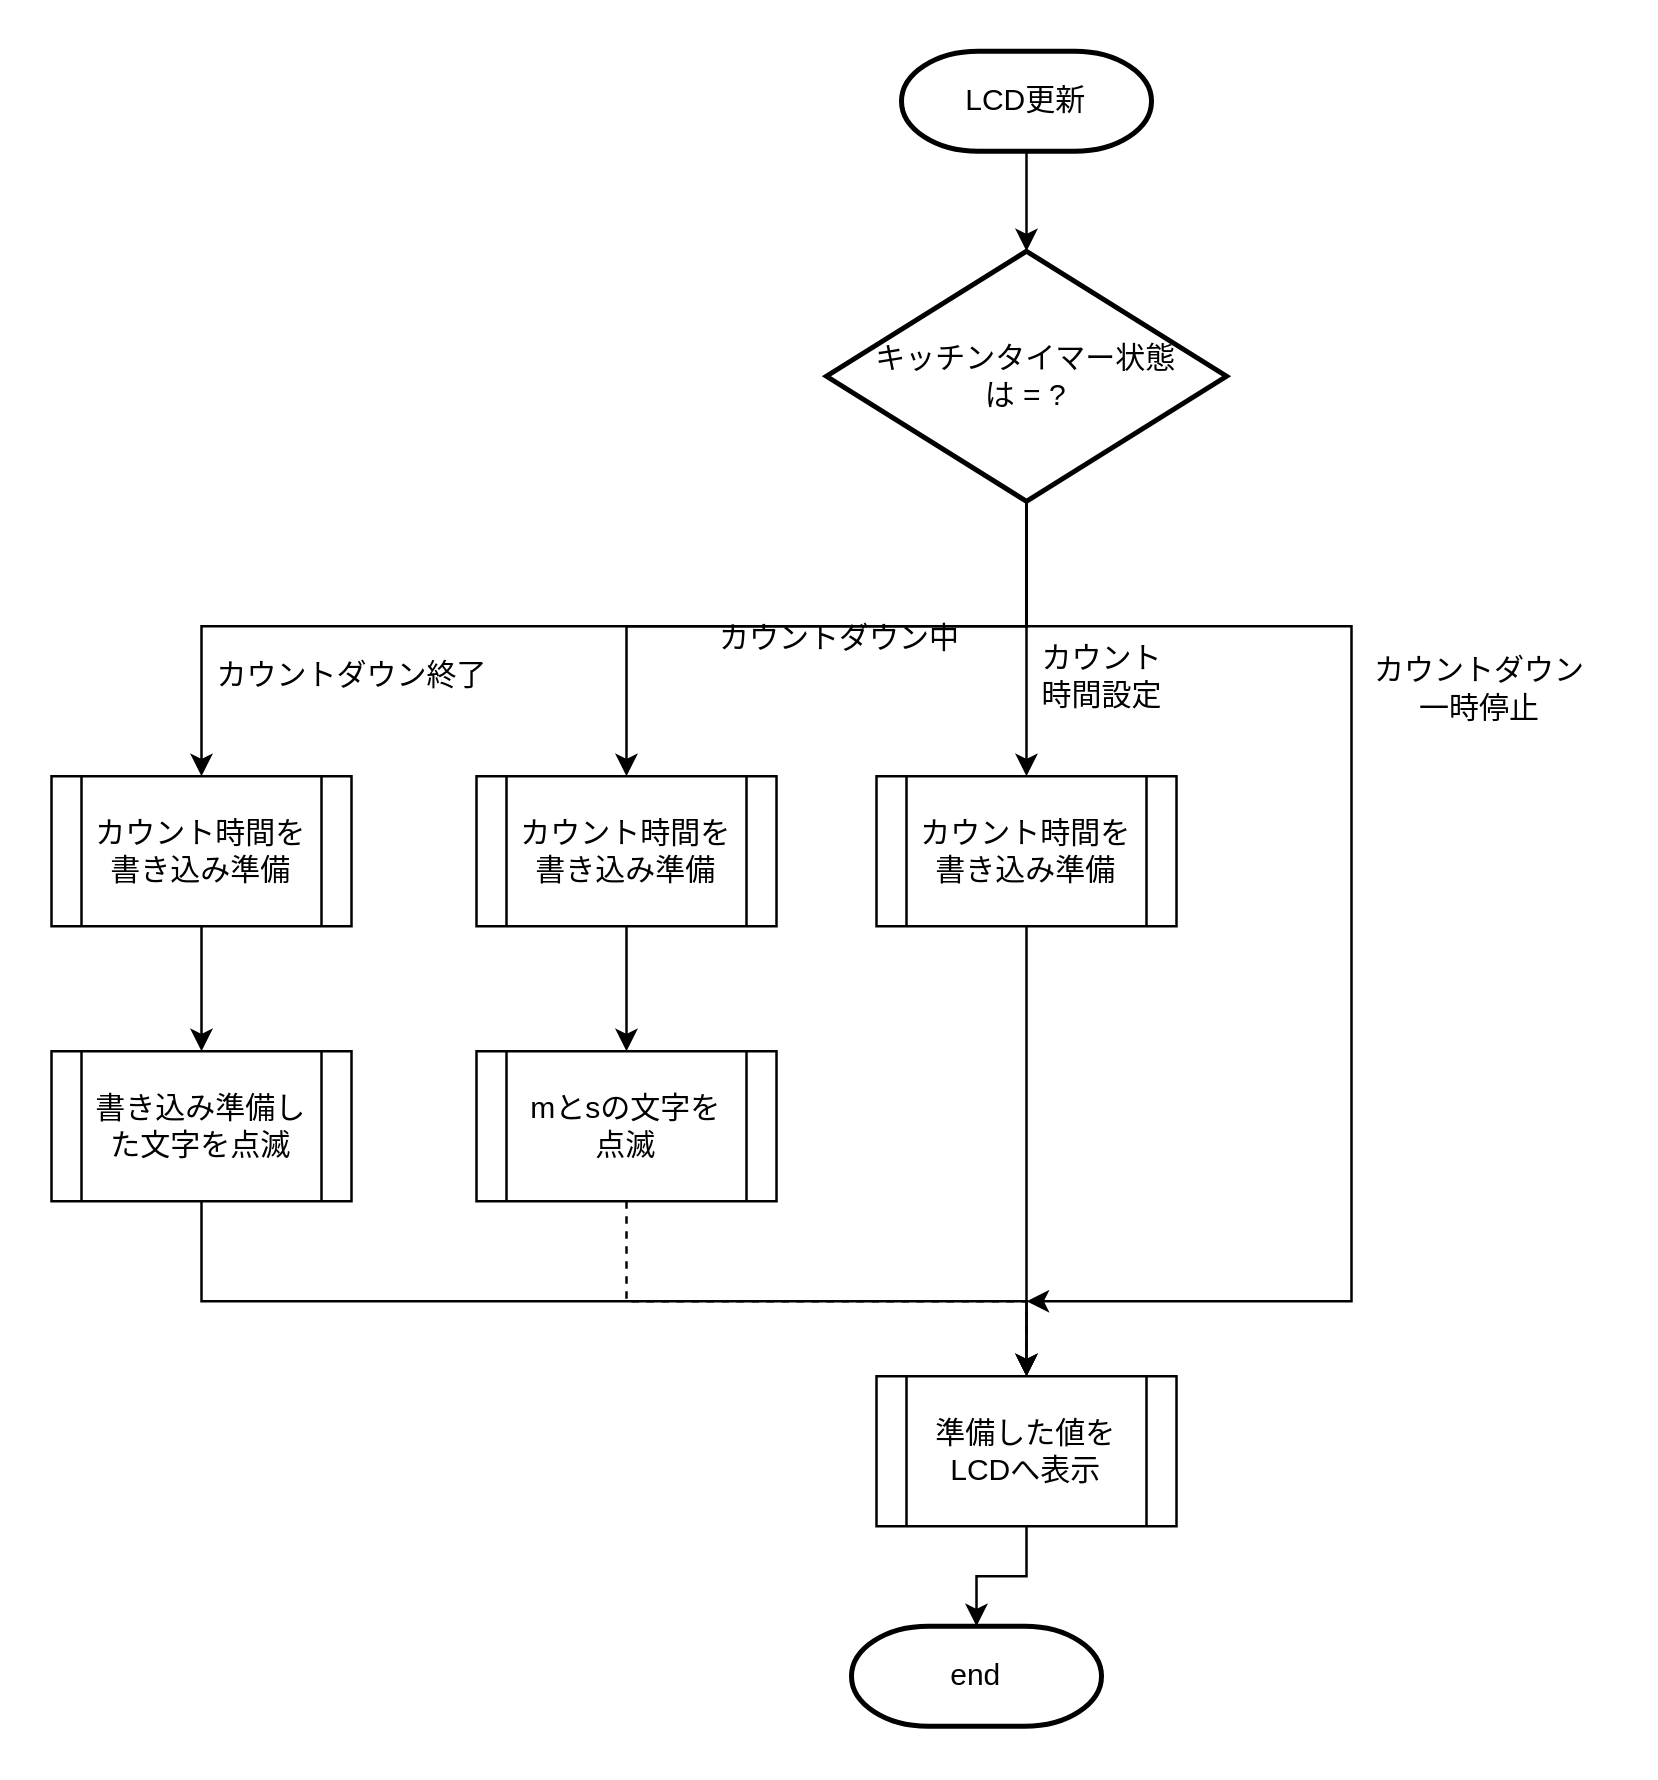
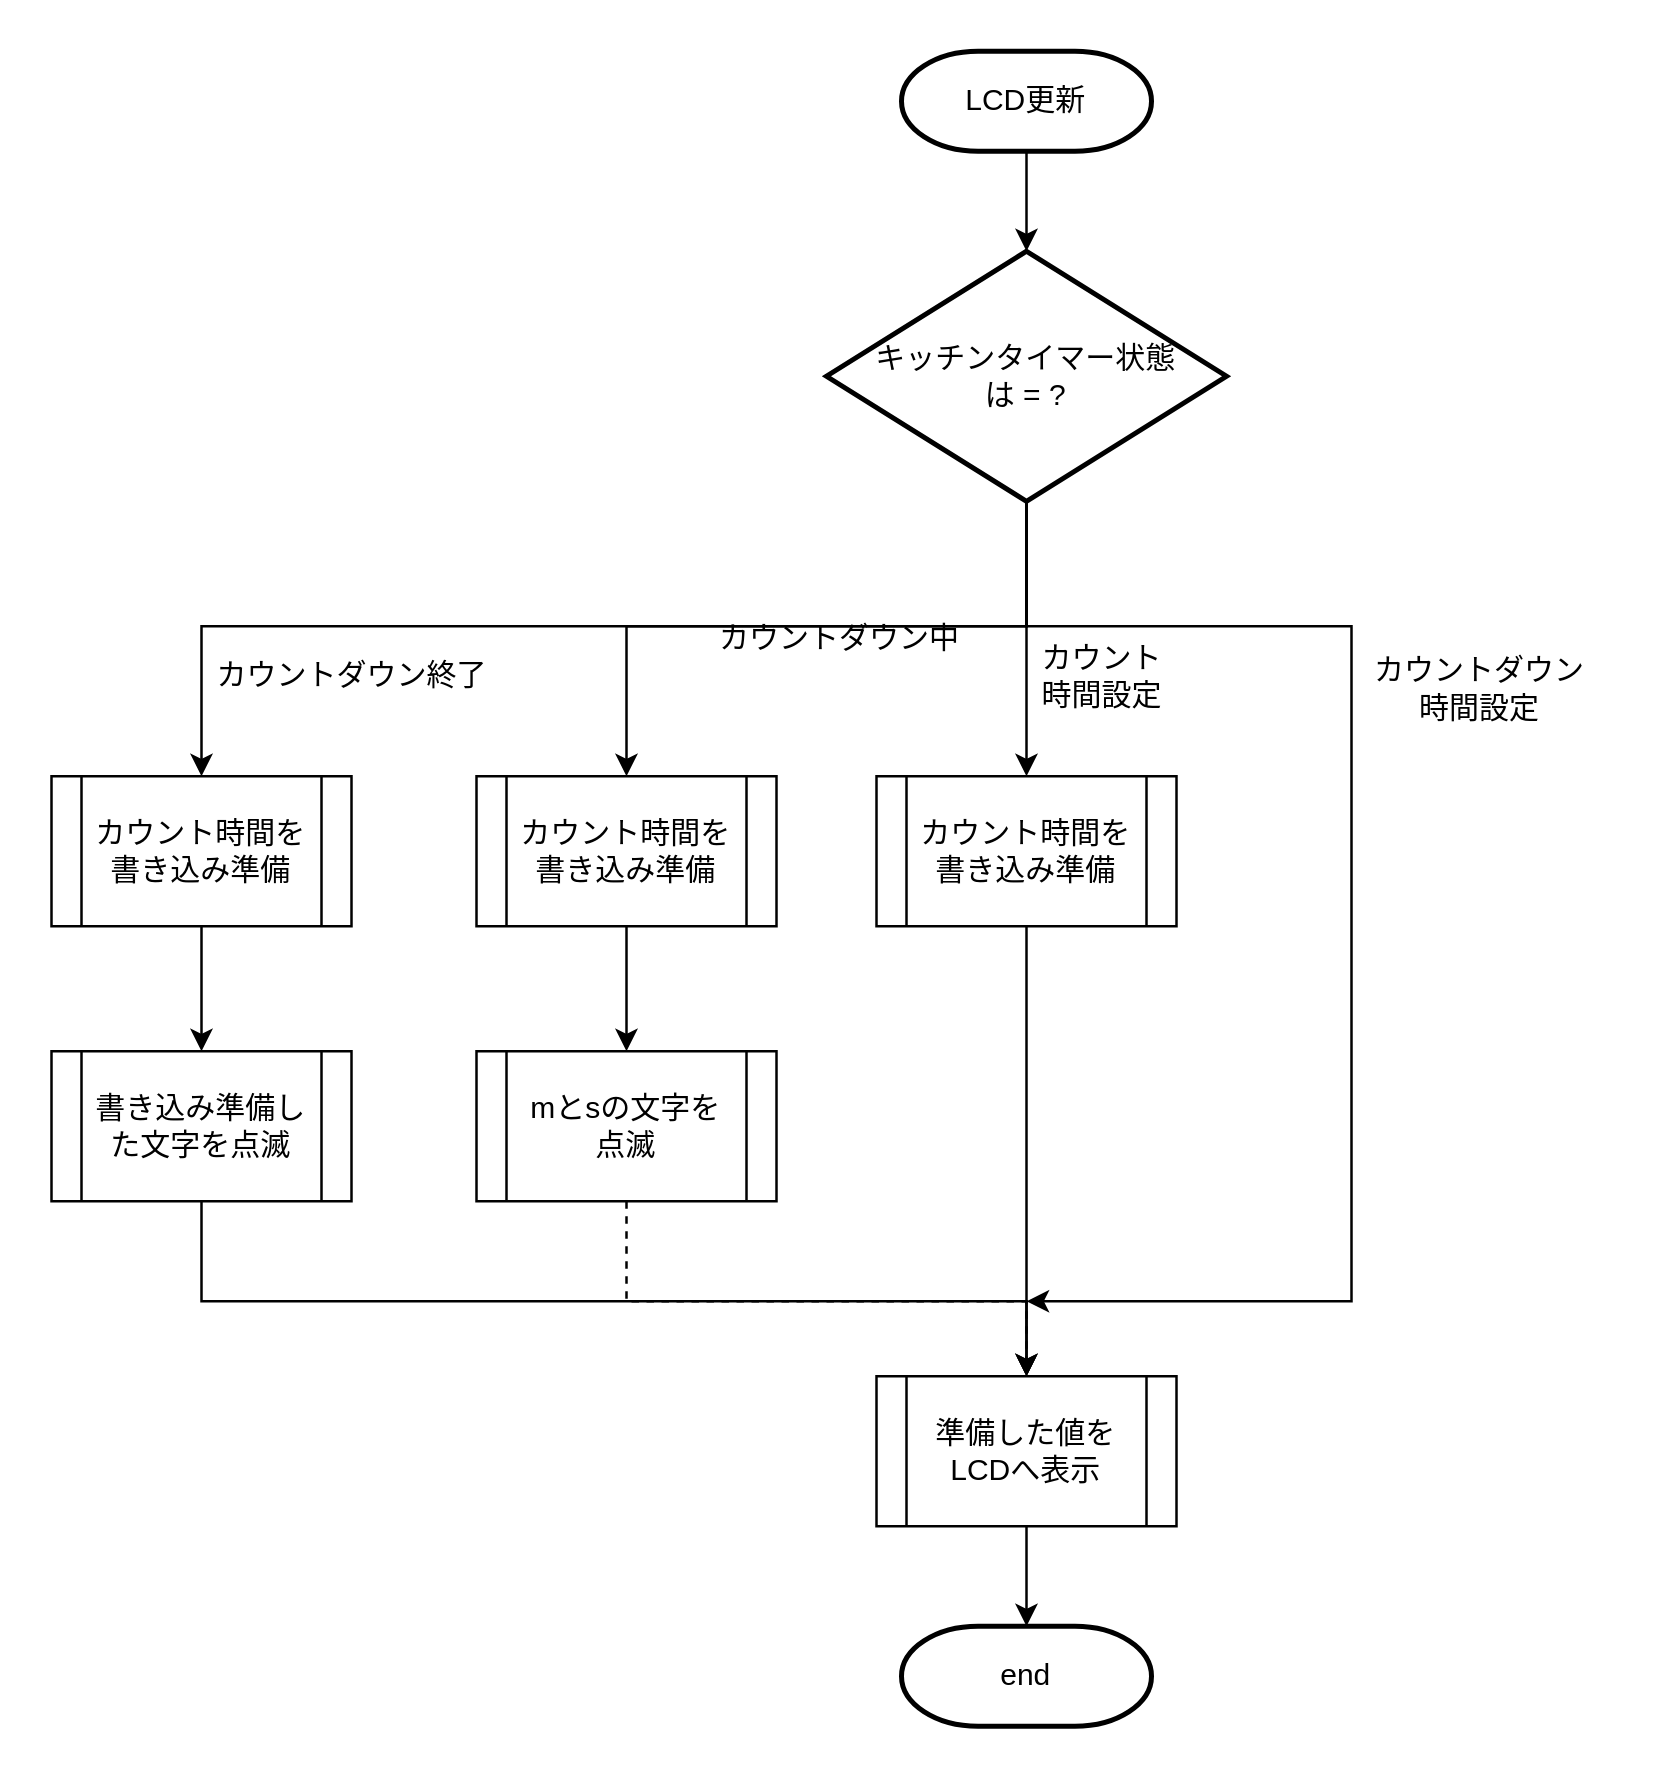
node "カウントダウン 一時停止": label "カウントダウン 一時停止" -> "カウントダウン 時間設定"
node "end": moved (976, 1676) -> (1026, 1676)
